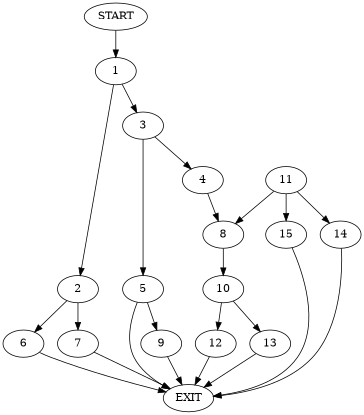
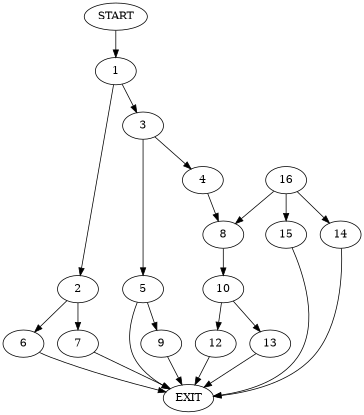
node "11": label "11" -> "16"
